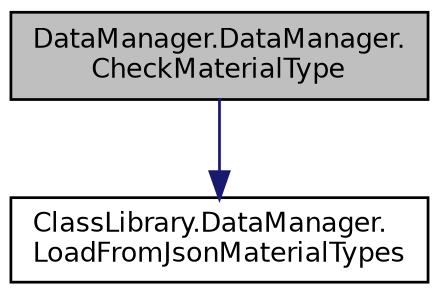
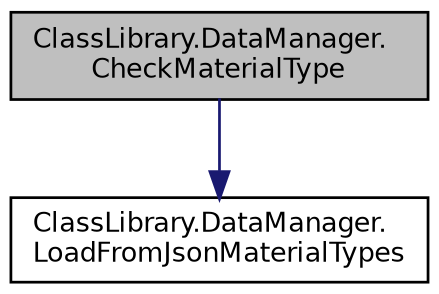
node "DataManager.DataManager. CheckMaterialType": label "DataManager.DataManager. CheckMaterialType" -> "ClassLibrary.DataManager. CheckMaterialType"
